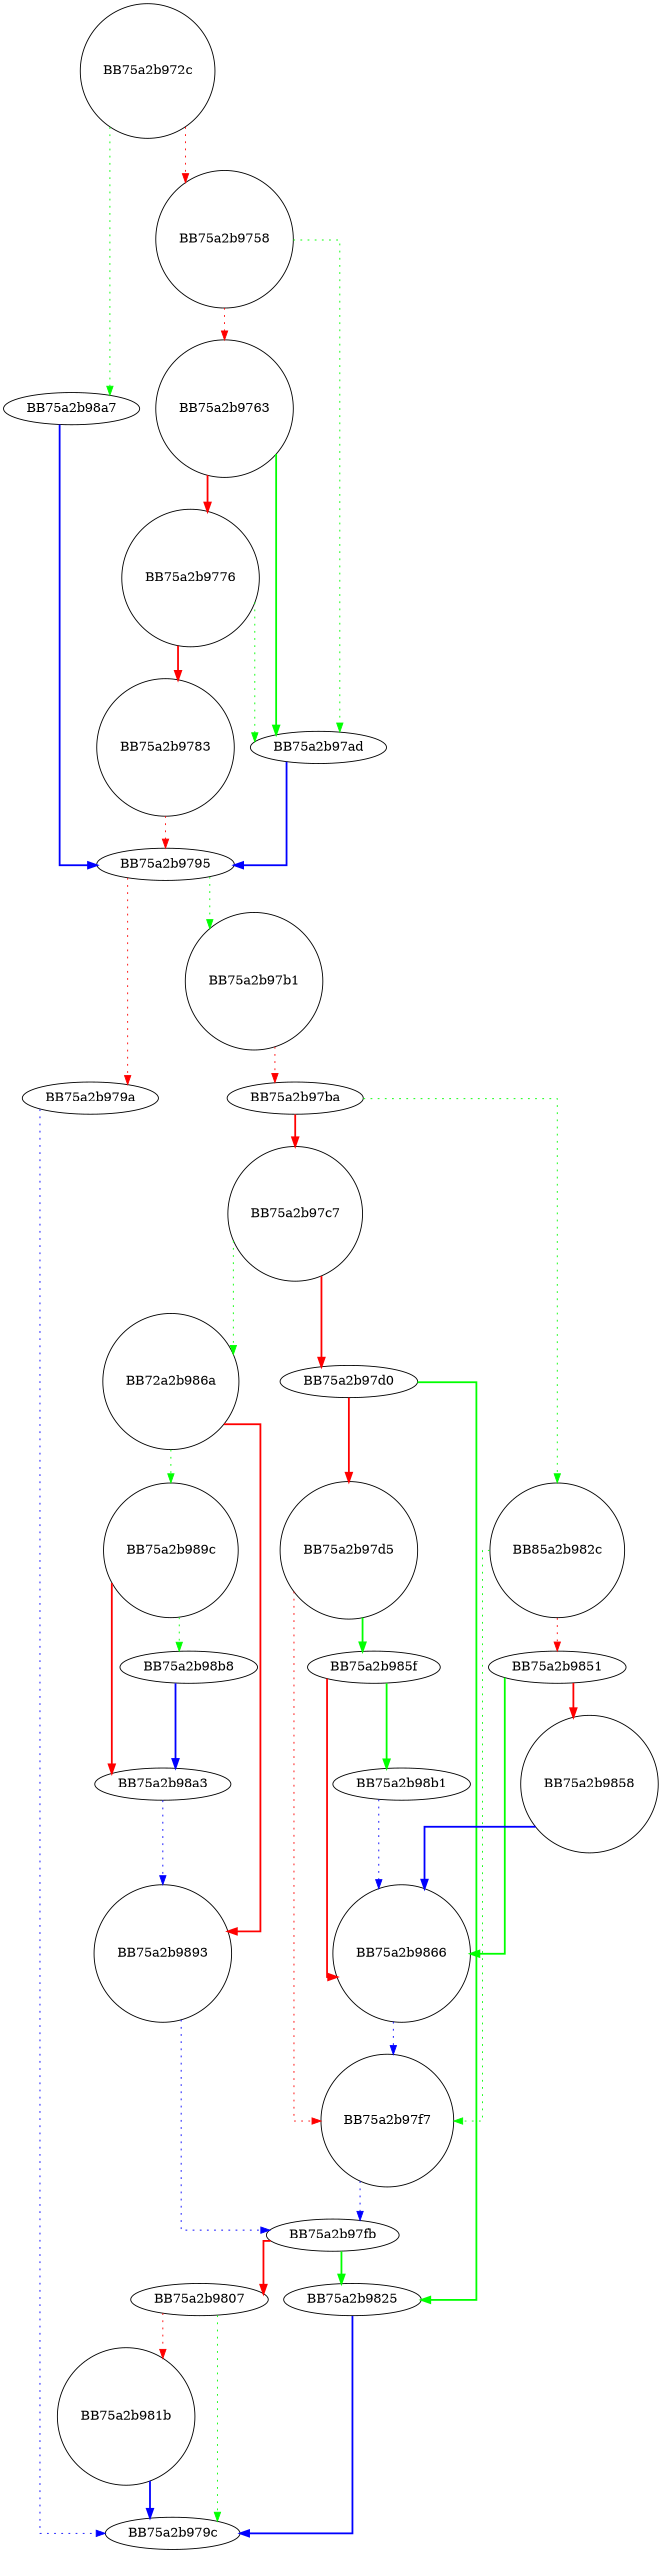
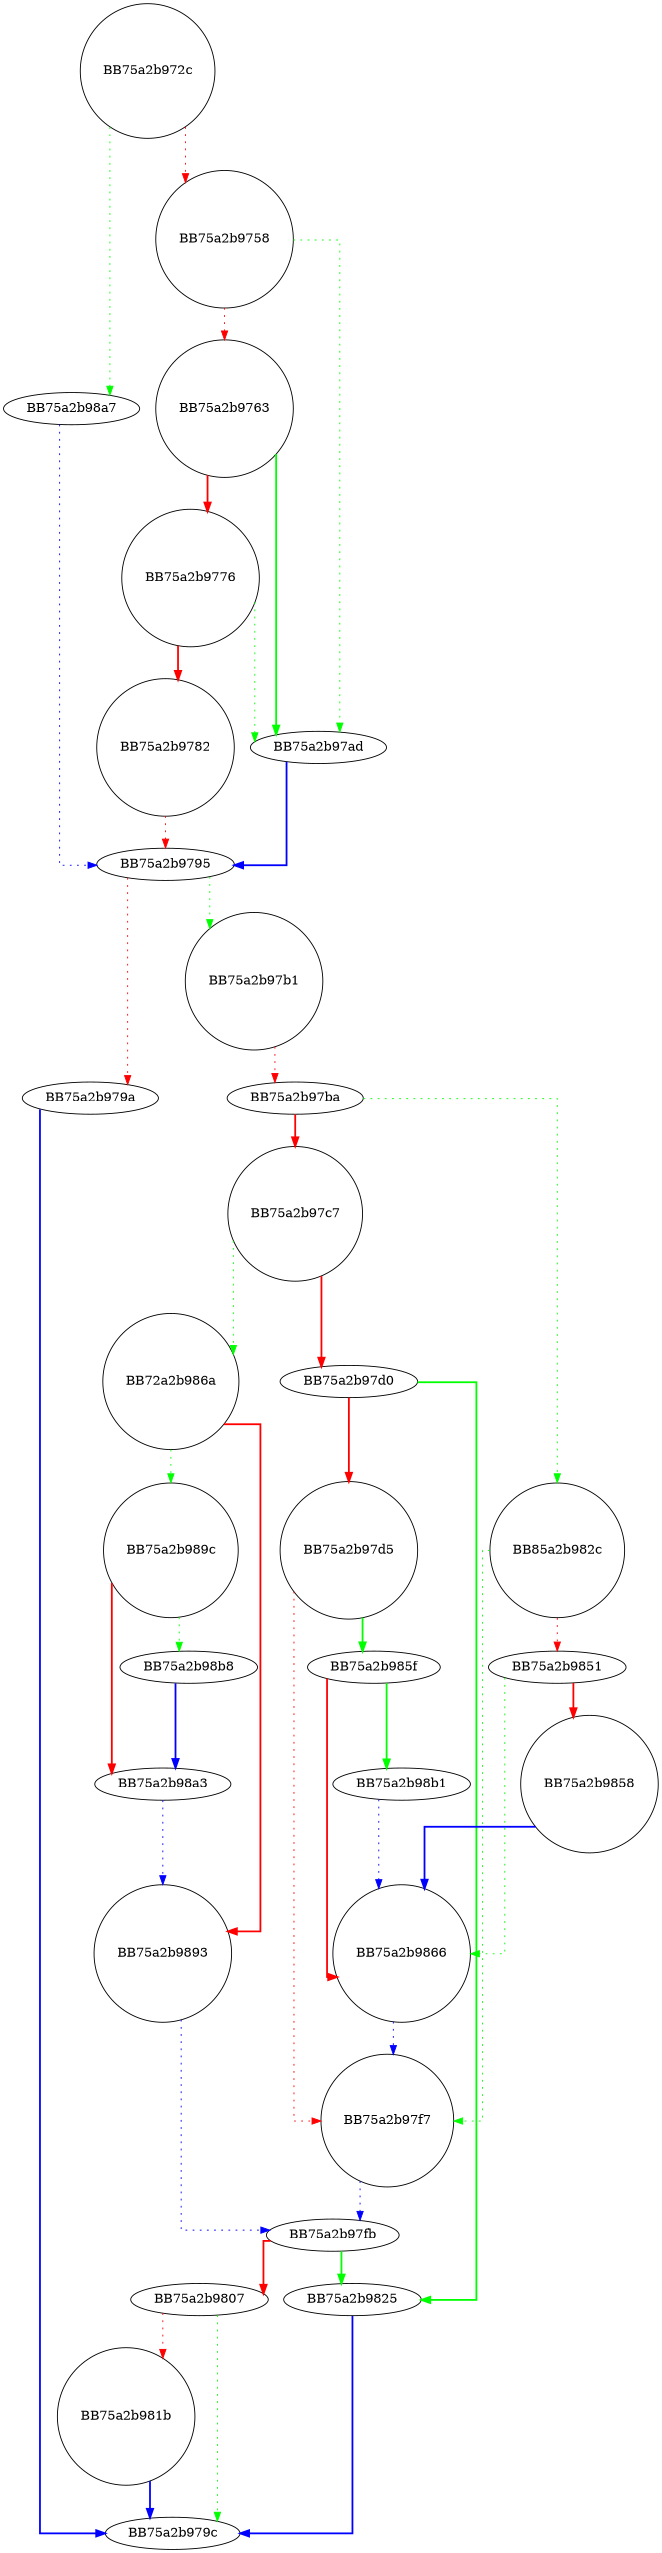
edge "BB75a2b98a7" -> "BB75a2b9795": style bold -> dotted
node "BB75a2b9783": label "BB75a2b9783" -> "BB75a2b9782"
edge "BB75a2b9851" -> "BB75a2b9866": style bold -> dotted
edge "BB75a2b979a" -> "BB75a2b979c": style dotted -> bold
